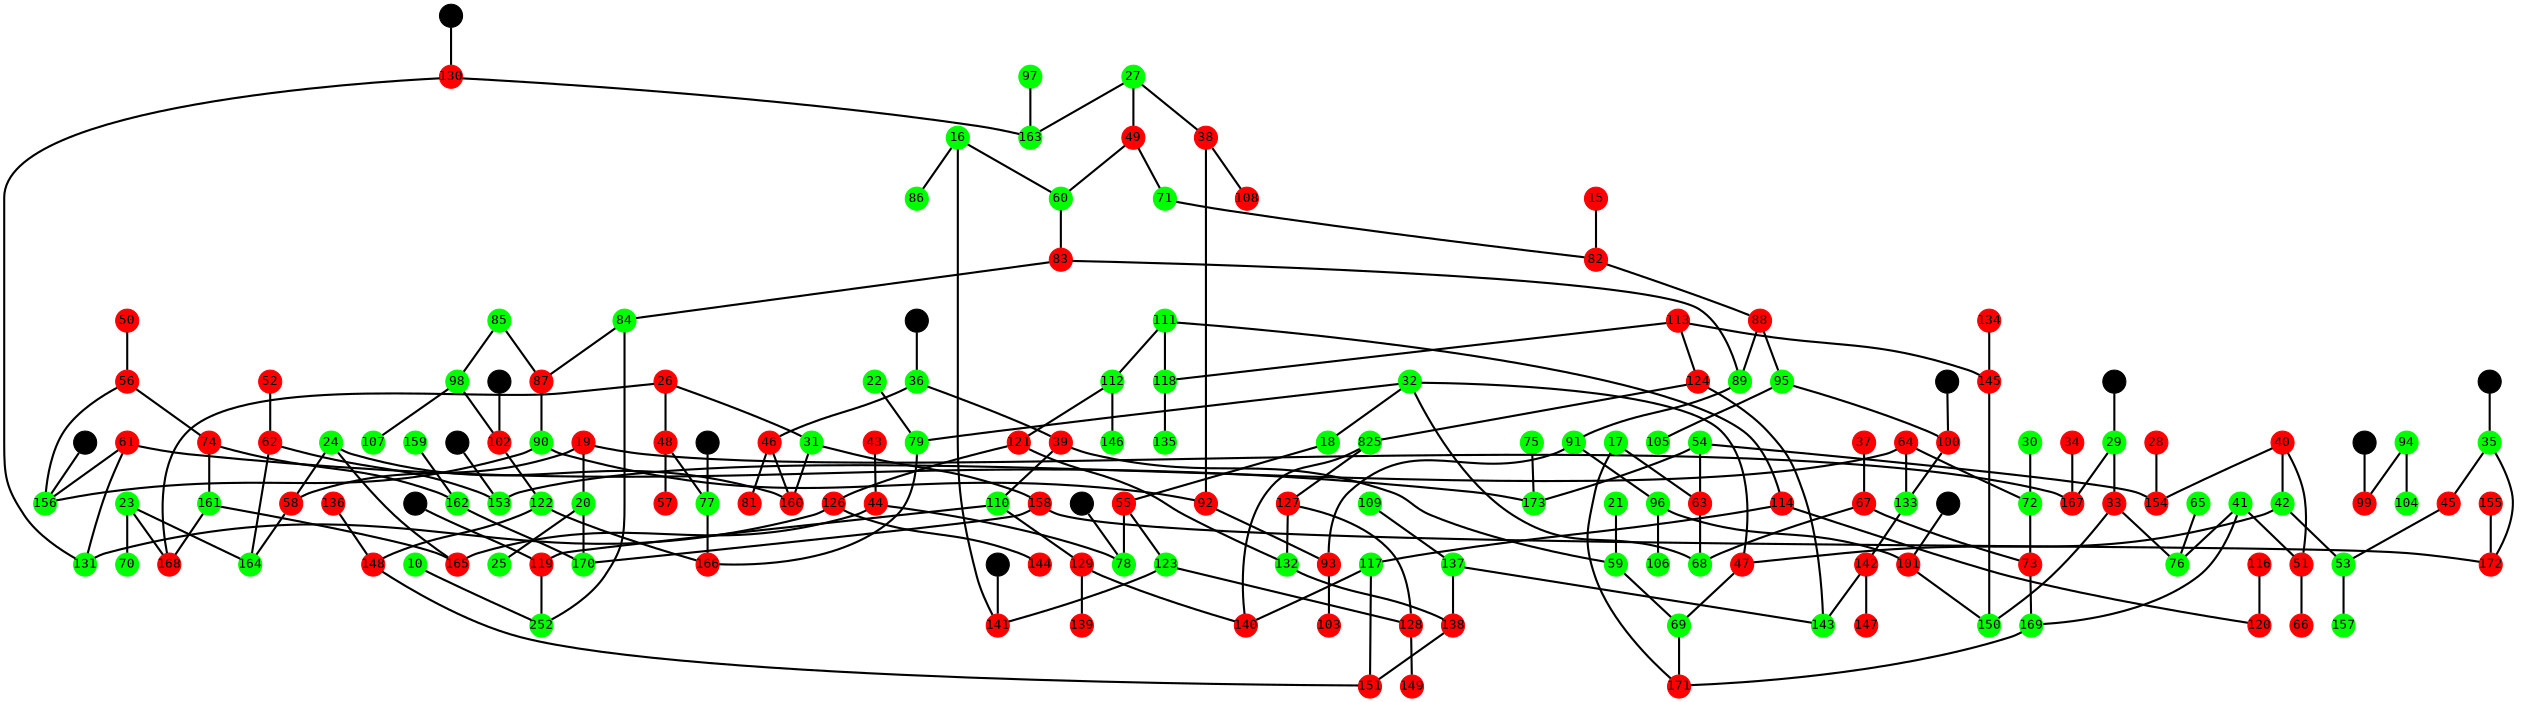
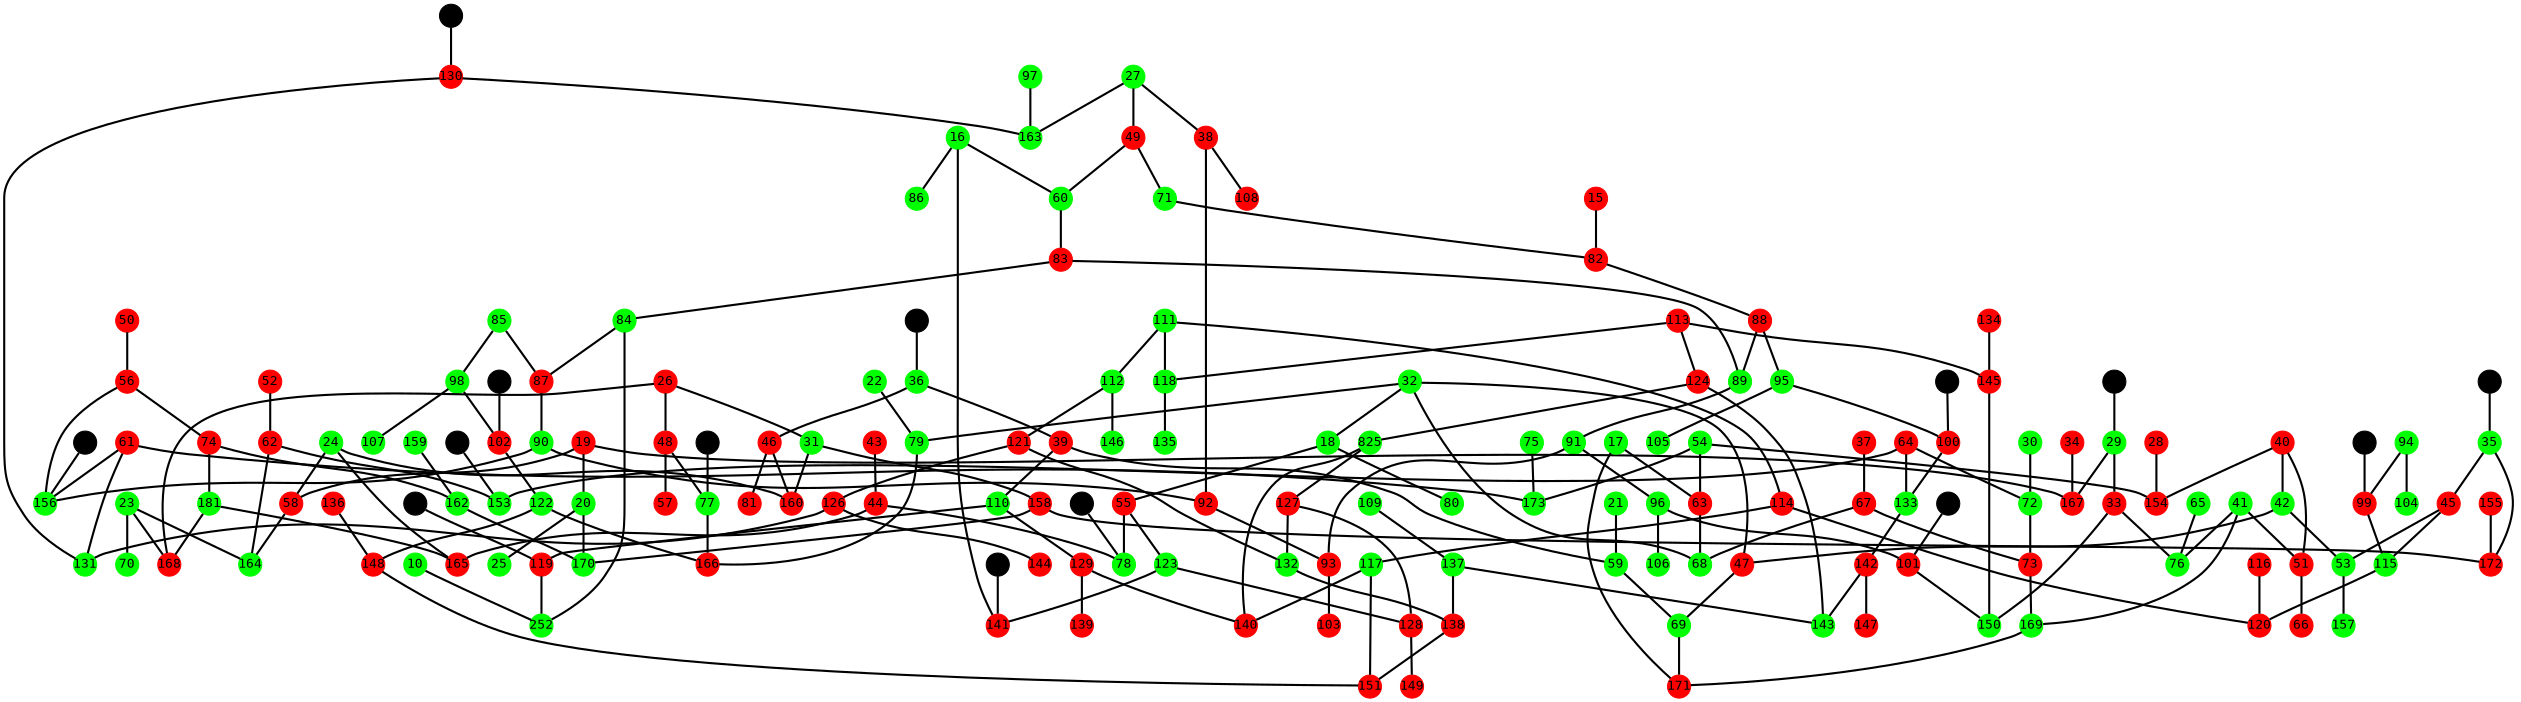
node "161": label "161" -> "181"
node "80": added
node "115": added
